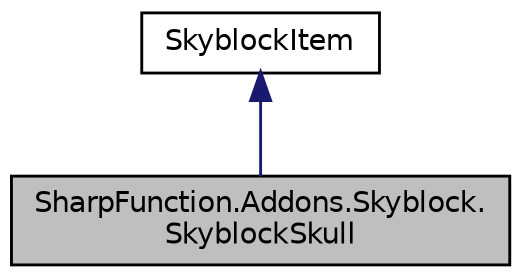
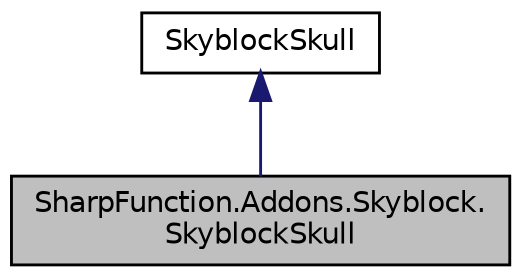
node "SkyblockItem": label "SkyblockItem" -> "SkyblockSkull"
